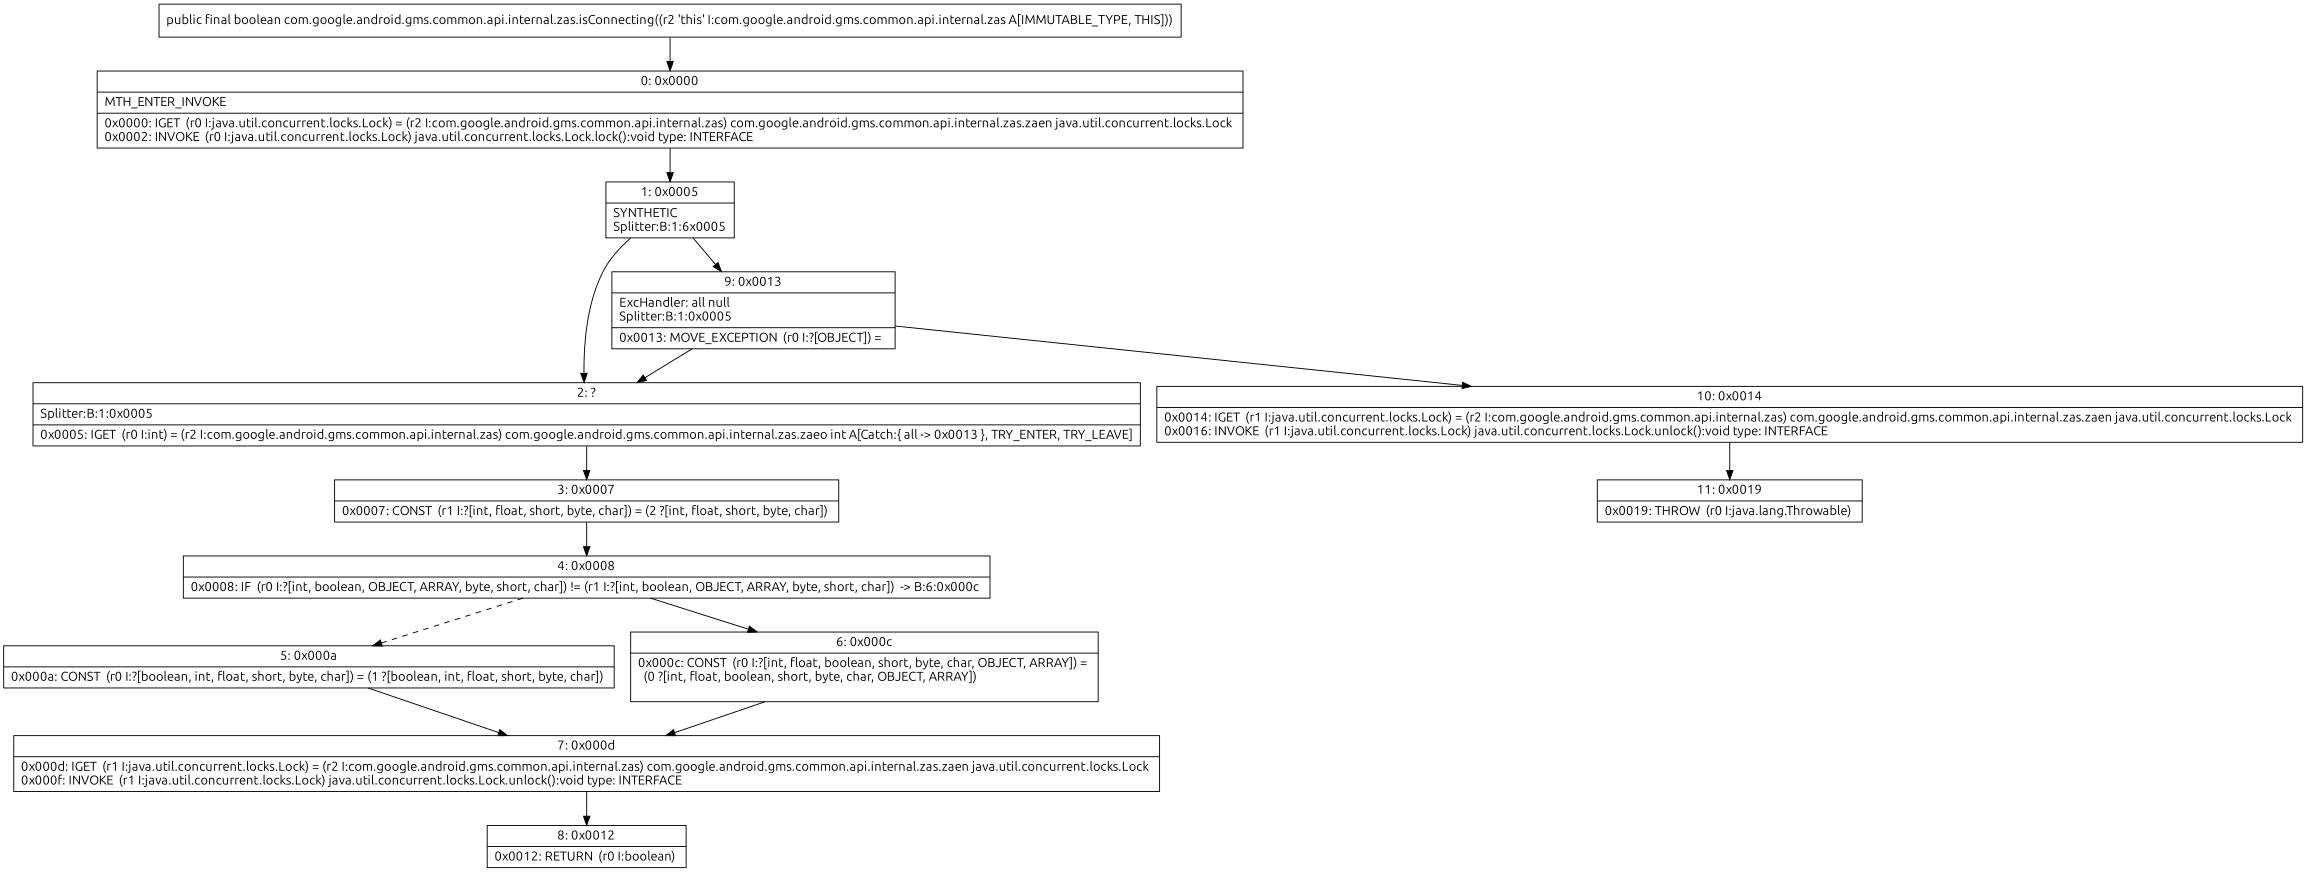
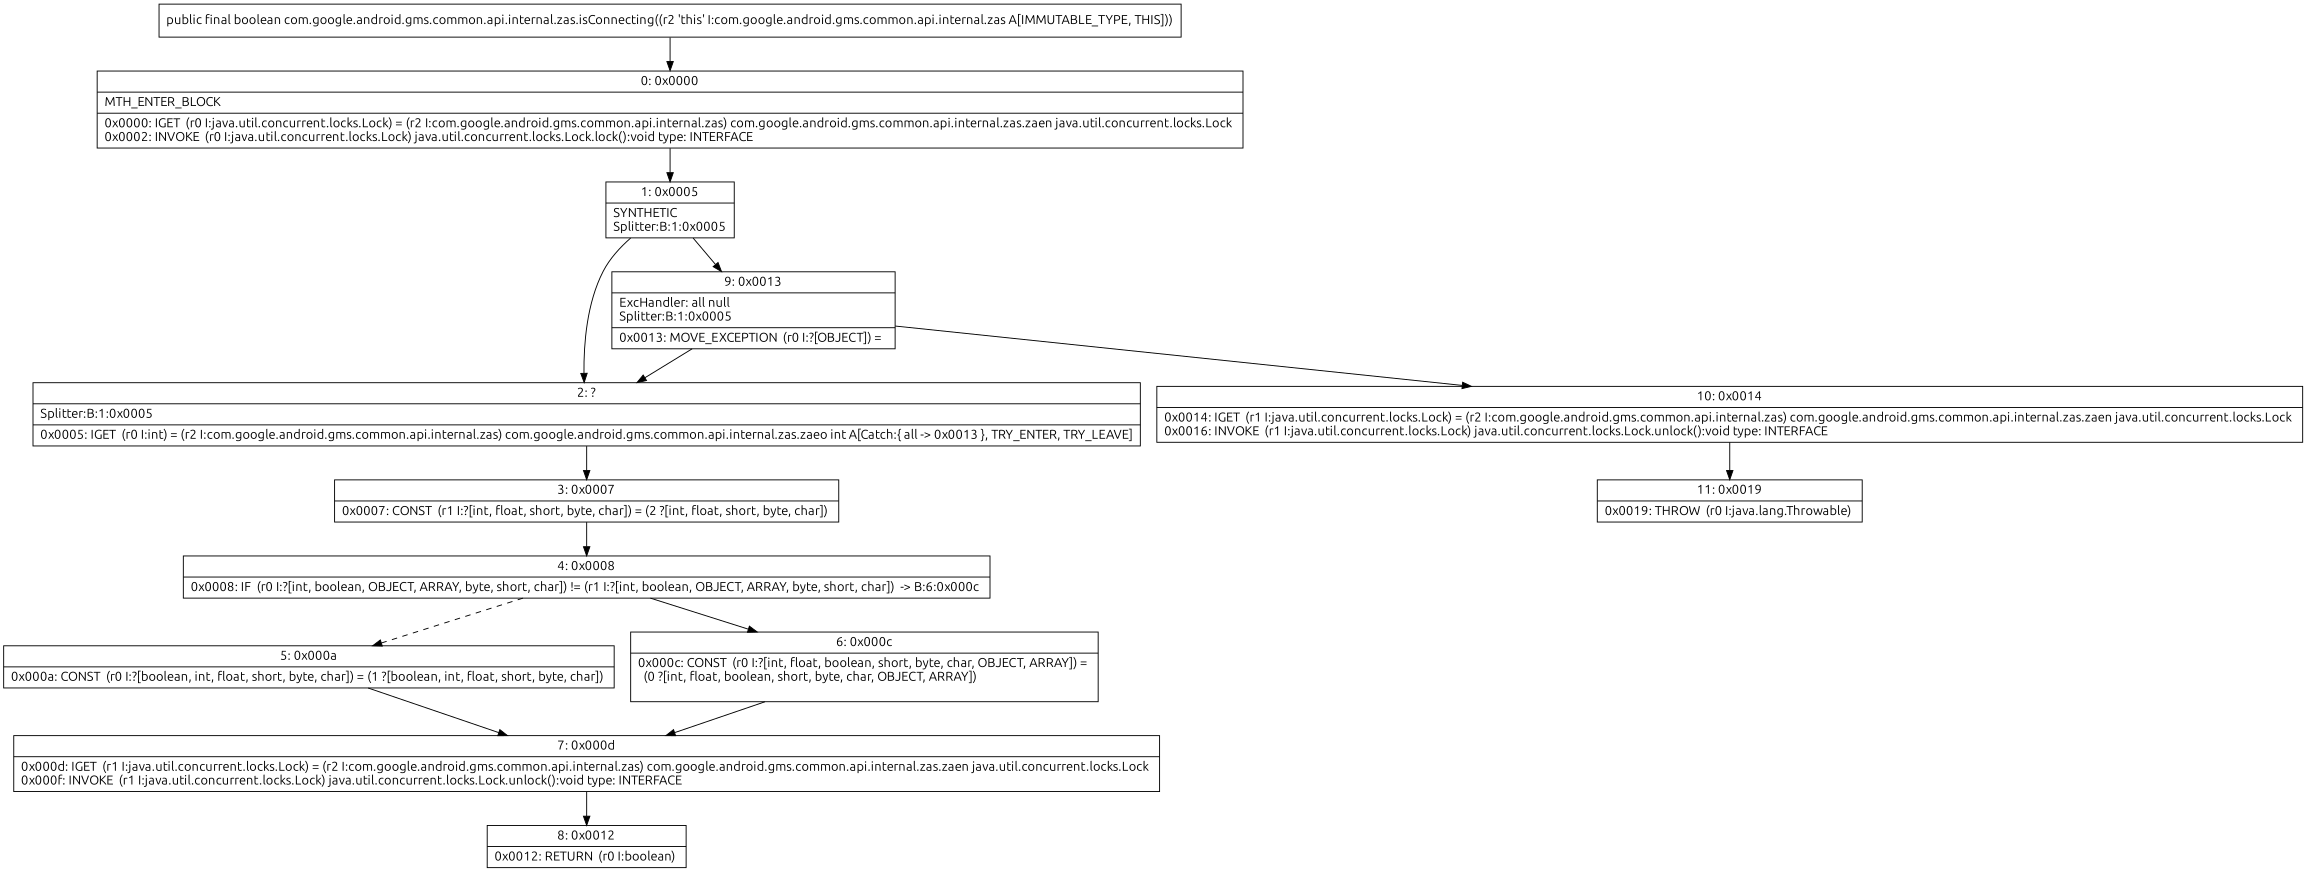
node "0: 0x0000": text "MTH_ENTER_INVOKE" -> "MTH_ENTER_BLOCK"
node "1: 0x0005": text "Splitter:B:1:6x0005" -> "Splitter:B:1:0x0005"
